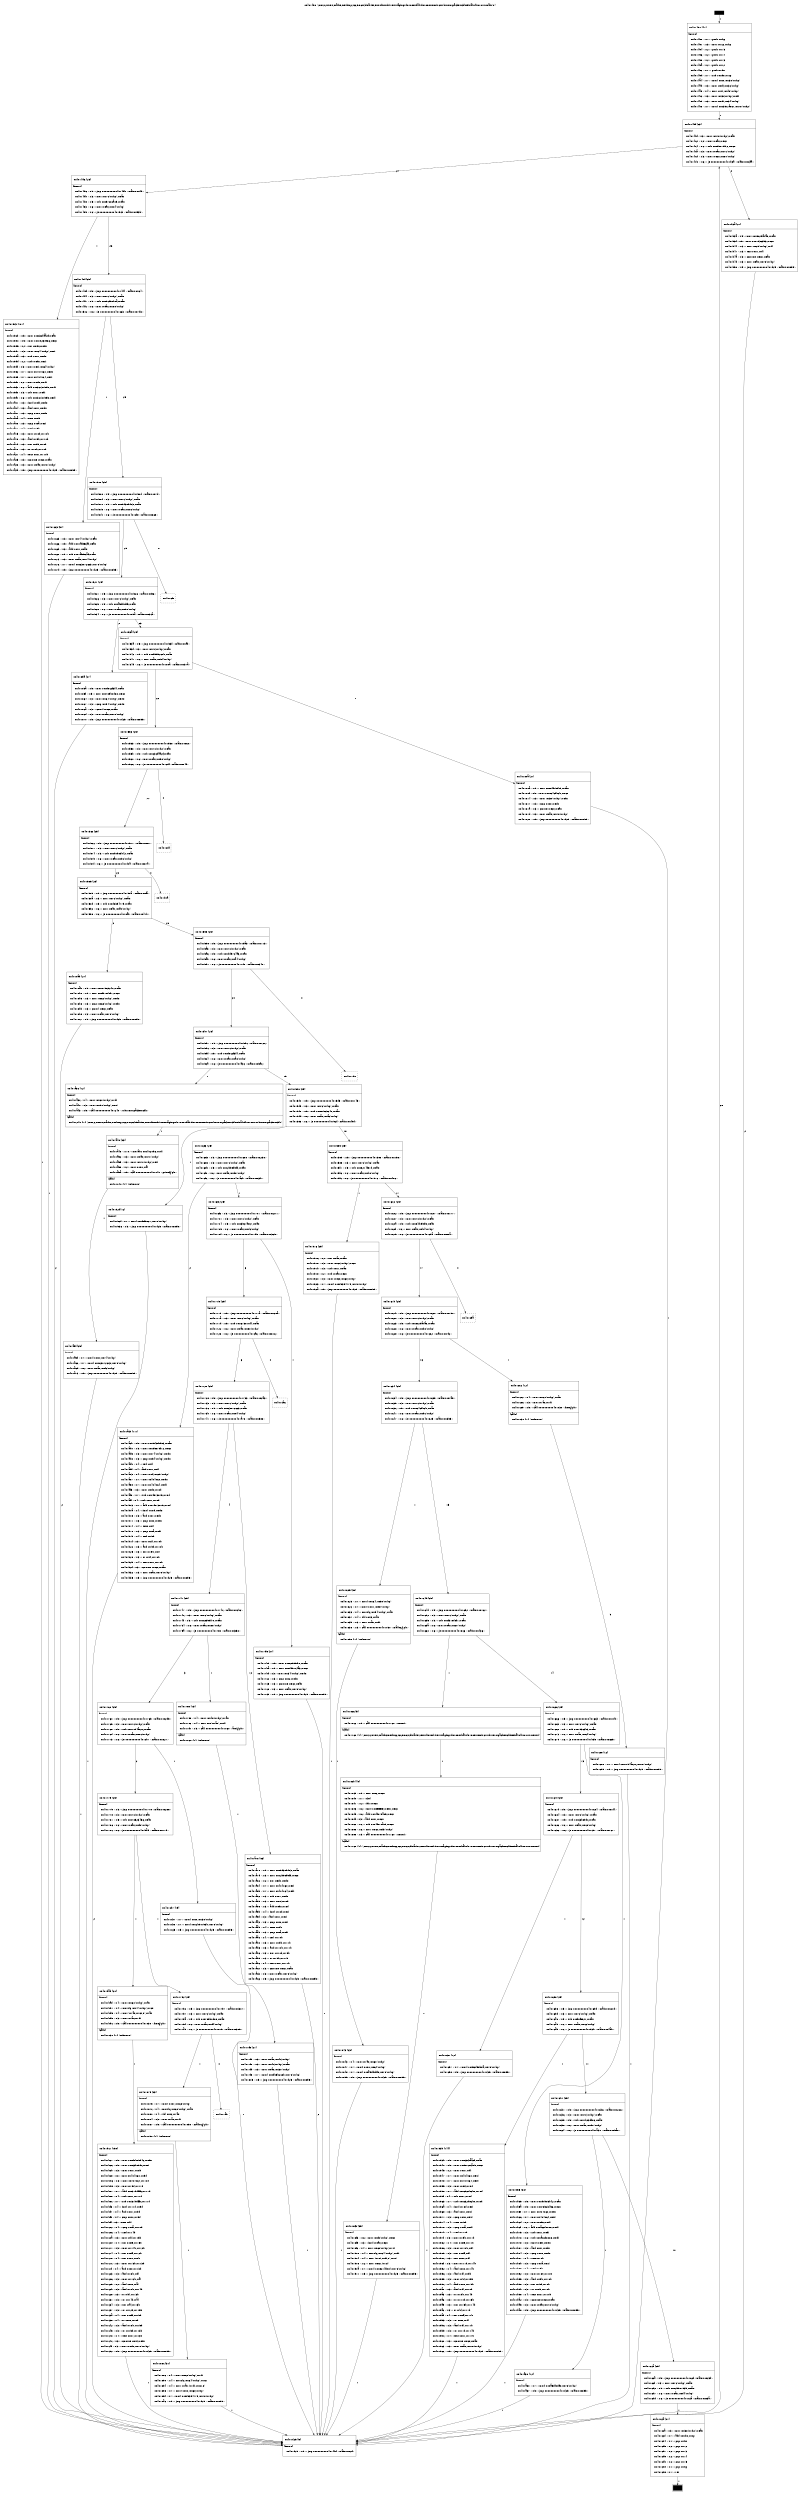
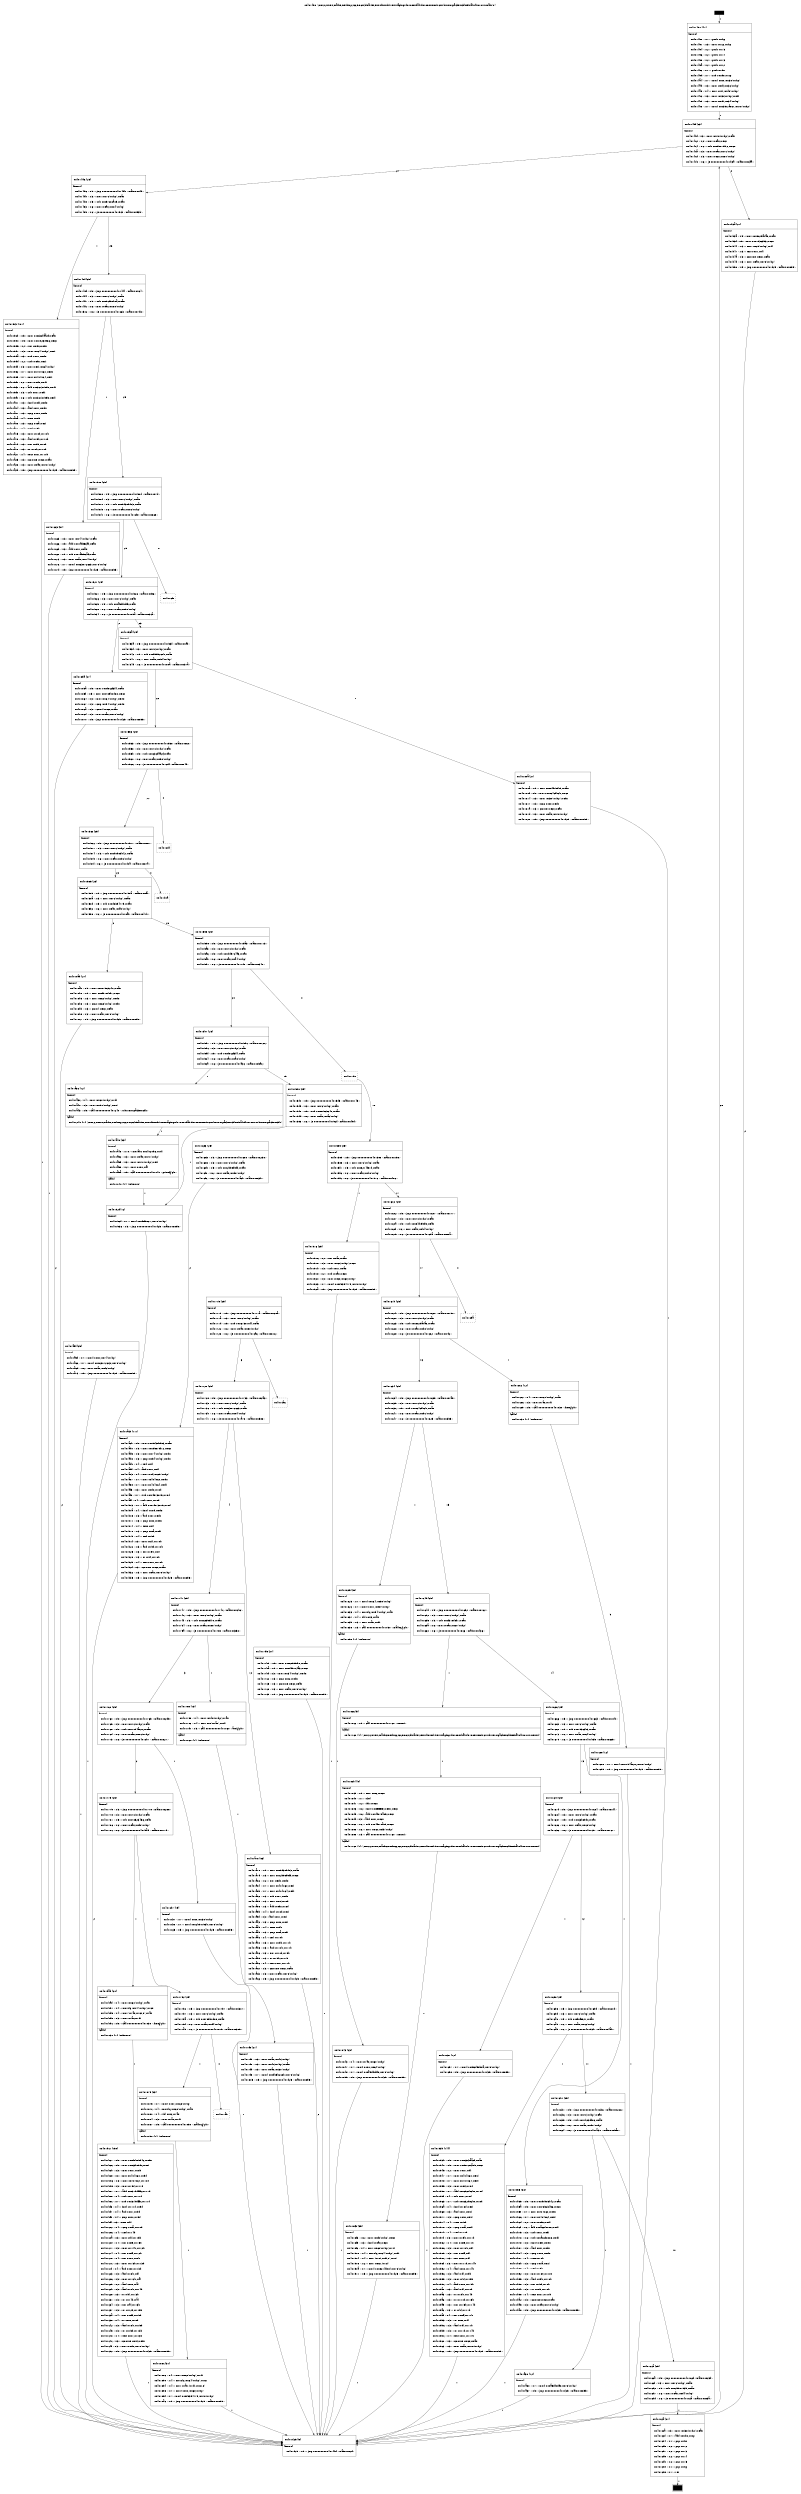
edge "0x4015d0 [25]" -> "0x4015e9 [25]": now "0x4017d0" -> "0x4015e9 [25]"
node "0x4016fc [25]": removed
edge "0x401a48 [23]" -> "0x401a5f [25]": now "0x401a48 [23]" -> "0x40192f [12]"
